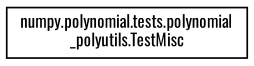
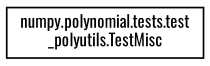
node "numpy.polynomial.tests.polynomial _polyutils.TestMisc": label "numpy.polynomial.tests.polynomial _polyutils.TestMisc" -> "numpy.polynomial.tests.test _polyutils.TestMisc"
